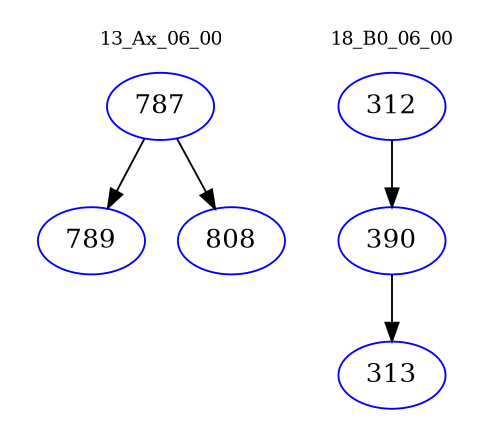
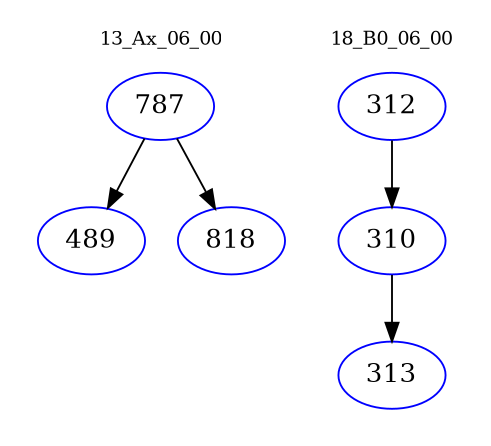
node "789": label "789" -> "489"
node "808": label "808" -> "818"
node "390": label "390" -> "310"
